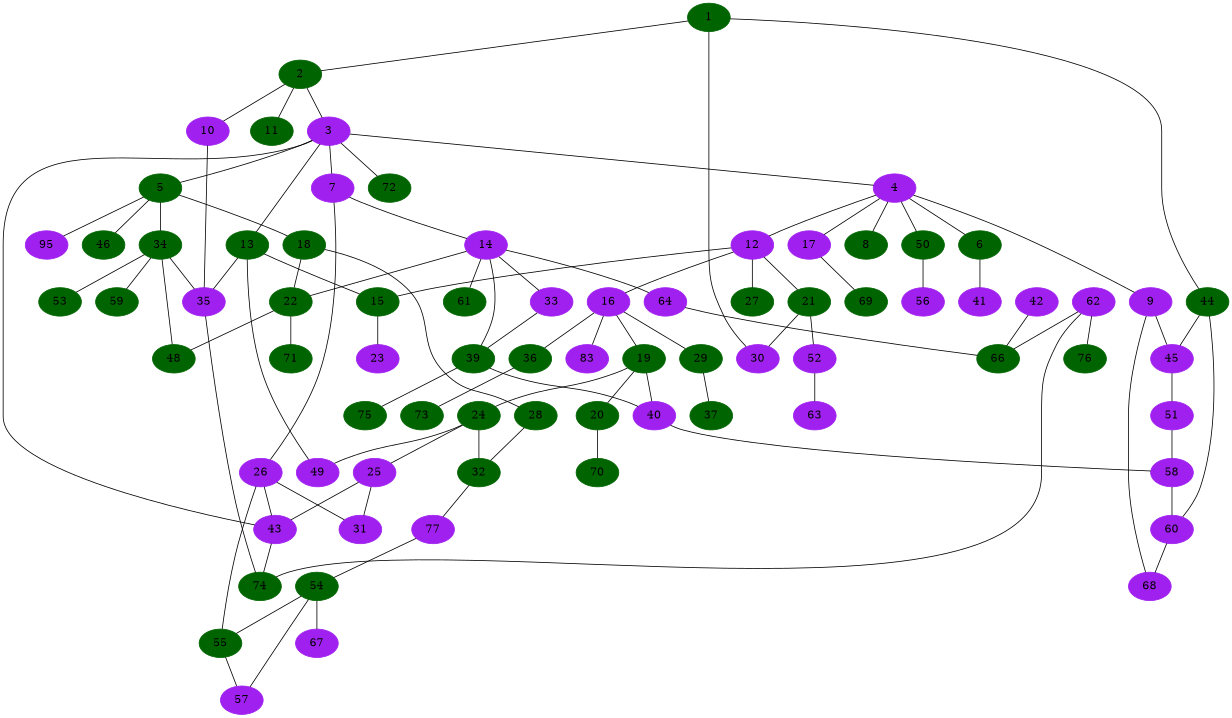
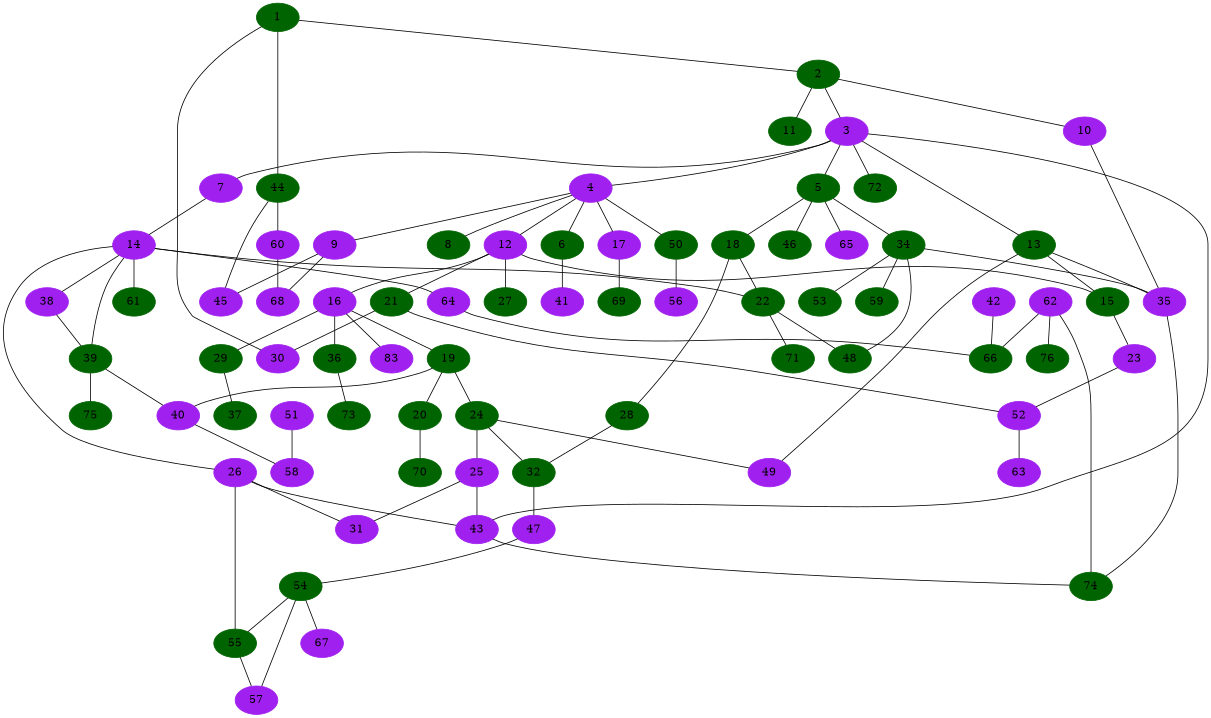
node "95": label "95" -> "65"
node "33": label "33" -> "38"
edge "7" -- "26": now "14" -- "26"
edge "23" -- "52": added
edge "45" -- "51": removed
edge "58" -- "60": removed
node "77": label "77" -> "47"
